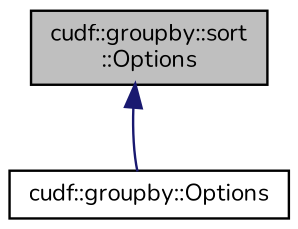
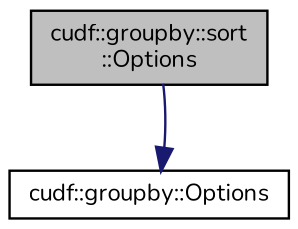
edge "cudf::groupby::Options" -> "cudf::groupby::sort ::Options": reversed
